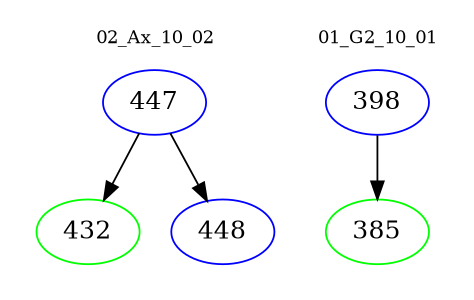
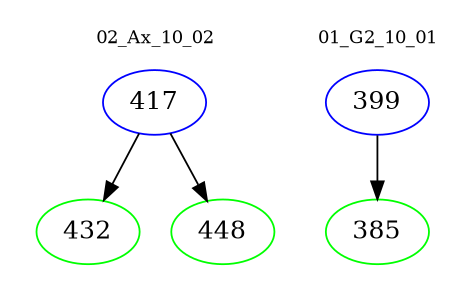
node "447": label "447" -> "417"
node "398": label "398" -> "399"
node "448": color blue -> green
